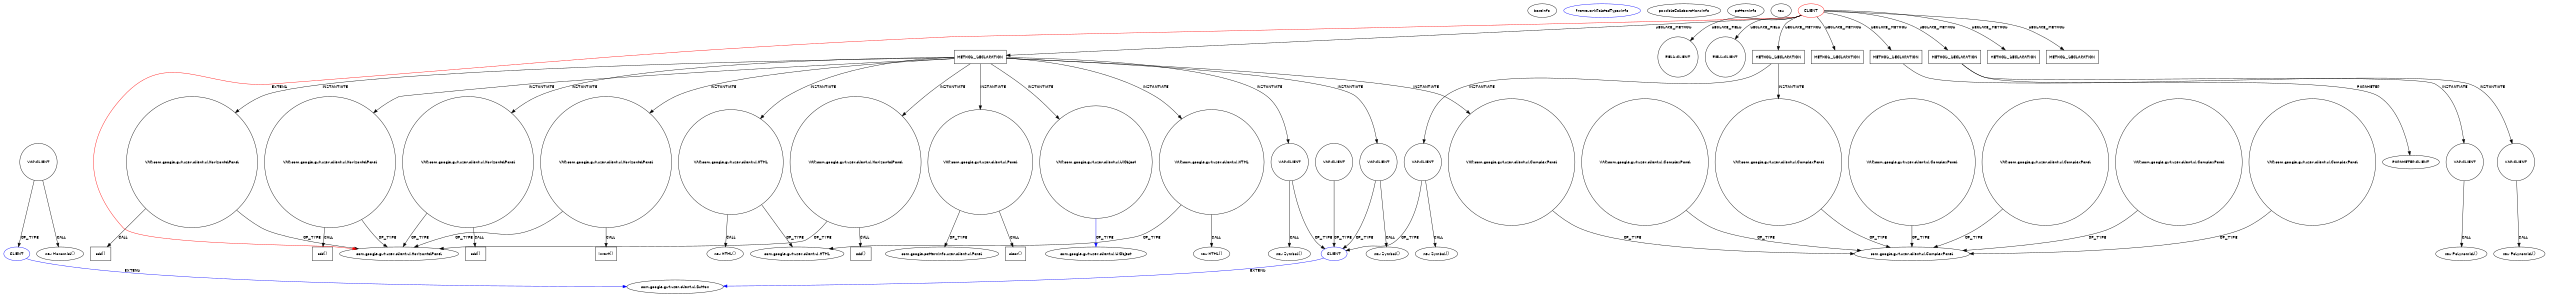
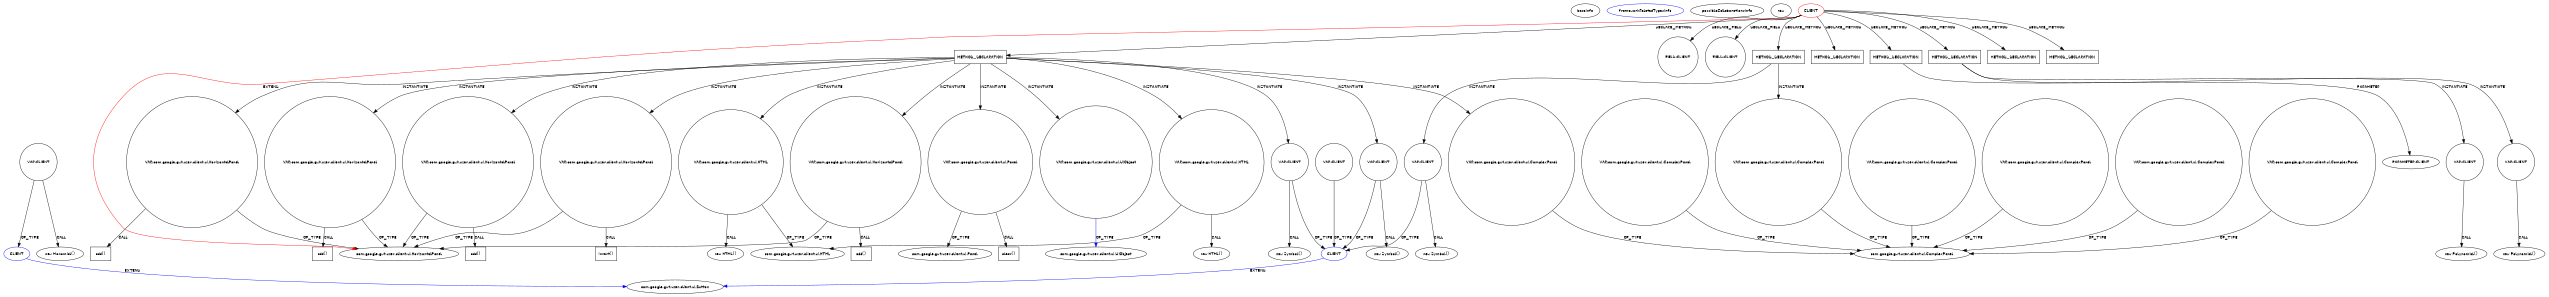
node "patternInfo": removed
node "com.google.patternInfo.user.client.ui.Panel": label "com.google.patternInfo.user.client.ui.Panel" -> "com.google.gwt.user.client.ui.Panel"
